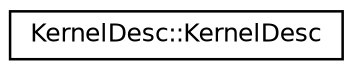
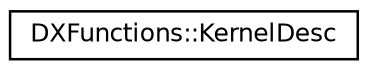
node "KernelDesc::KernelDesc": label "KernelDesc::KernelDesc" -> "DXFunctions::KernelDesc"
